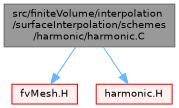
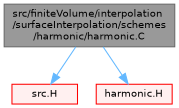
node "fvMesh.H": label "fvMesh.H" -> "src.H"
